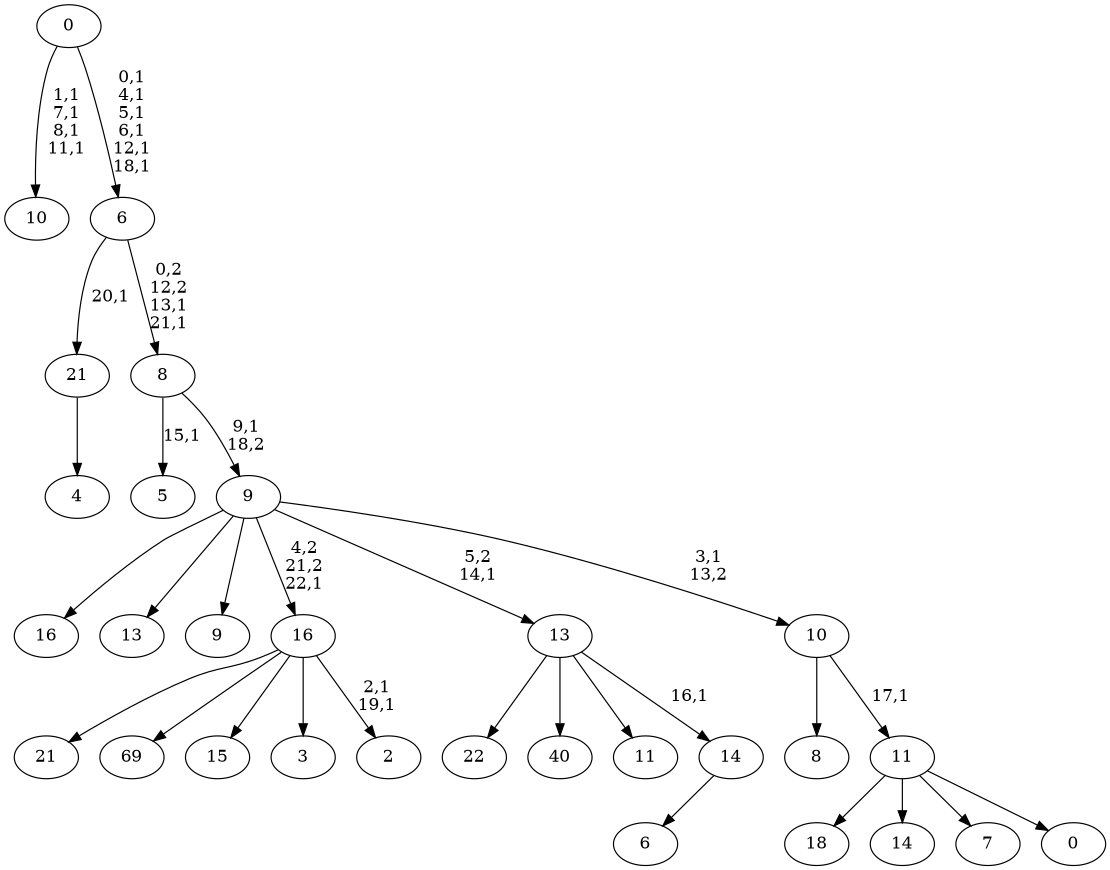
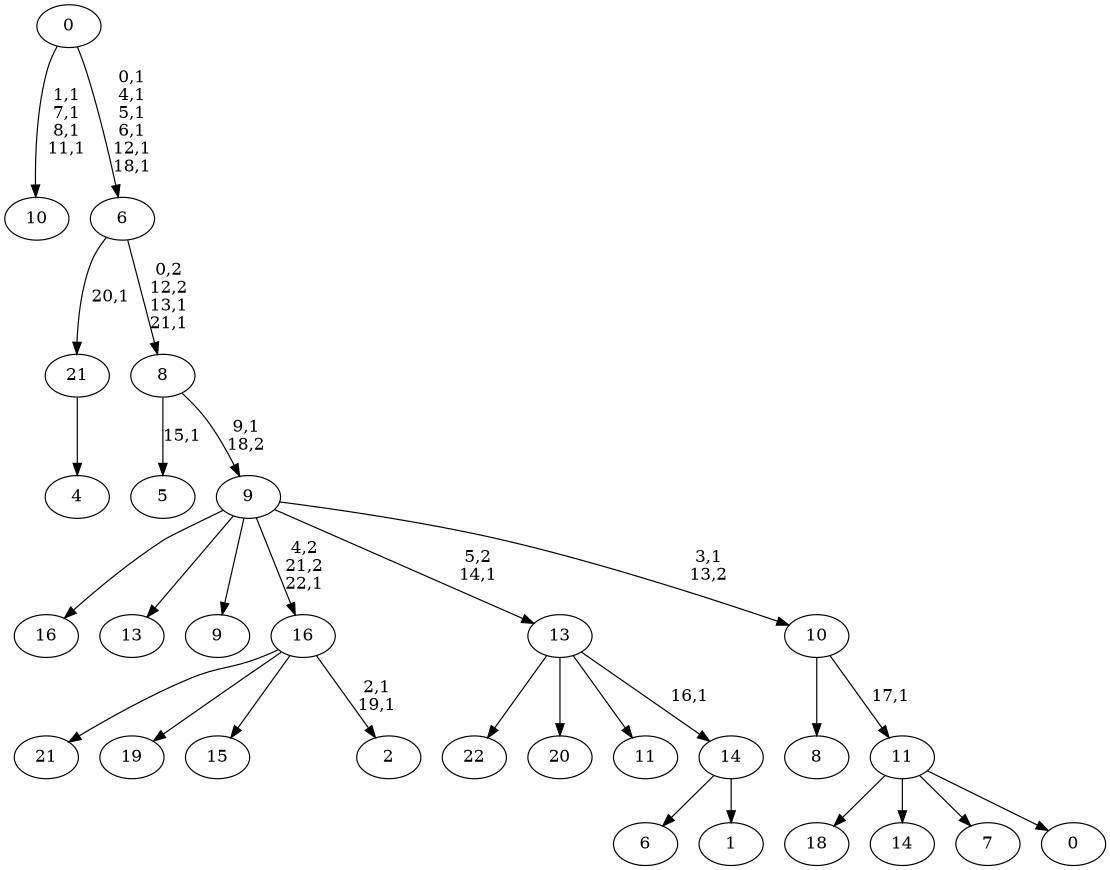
node "69": label "69" -> "19"
node "3": removed
node "40": label "40" -> "20"
node "1": added
